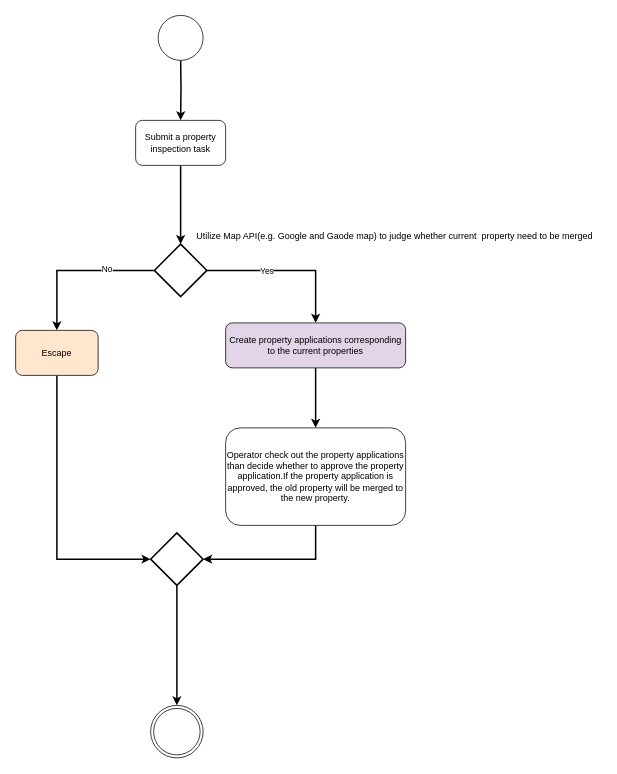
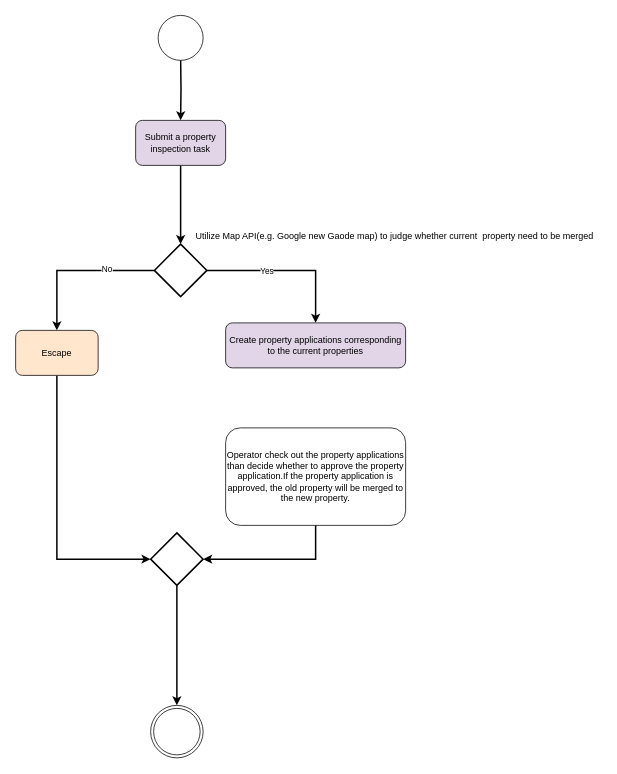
node "Submit a property inspection task": fillcolor #ffffff -> #e1d5e7
node "Utilize Map API(e.g. Google and Gaode map) to judge whether current property need to be merged": label "Utilize Map API(e.g. Google and Gaode map) to judge whether current property need to be merged" -> "Utilize Map API(e.g. Google new Gaode map) to judge whether current property need to be merged"
edge "Create property applications corresponding to the current properties" -> "Operator check out the property applications than decide whether to approve the property application.If the property application is approved, the old property will be merged to the new property.": removed
